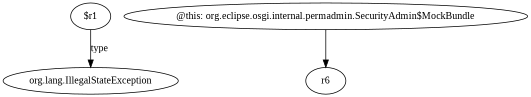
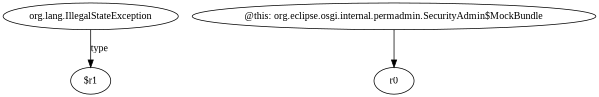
edge "$r1" -> "org.lang.IllegalStateException": reversed
node "r6": label "r6" -> "r0"
